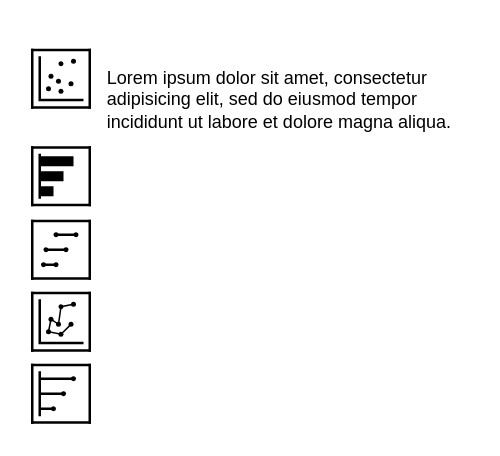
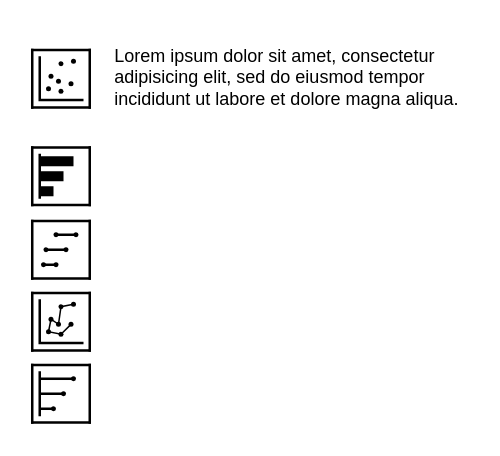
node "Lorem ipsum dolor sit amet, consectetur adipisicing elit, sed do eiusmod tempor incididunt ut labore et dolore magna aliqua.": moved (280, 99) -> (287, 77)
